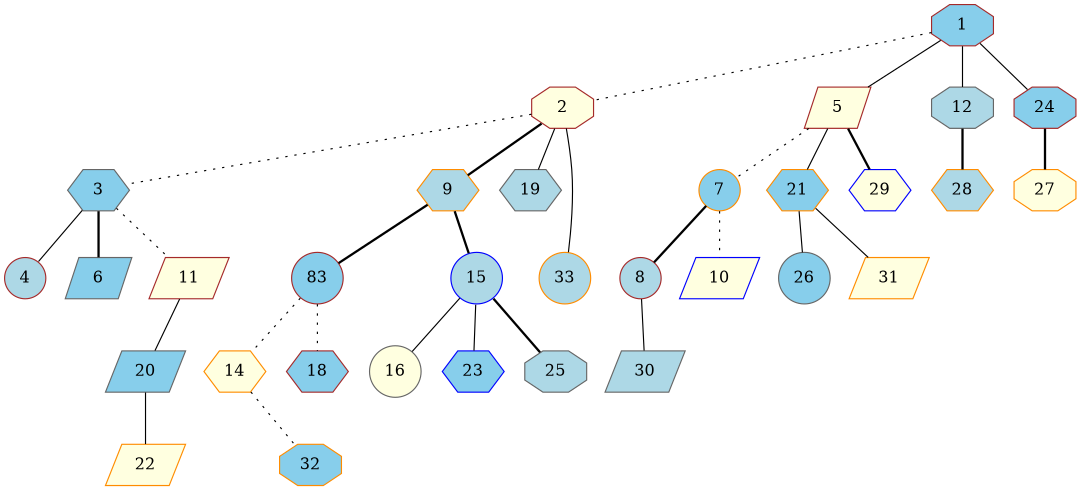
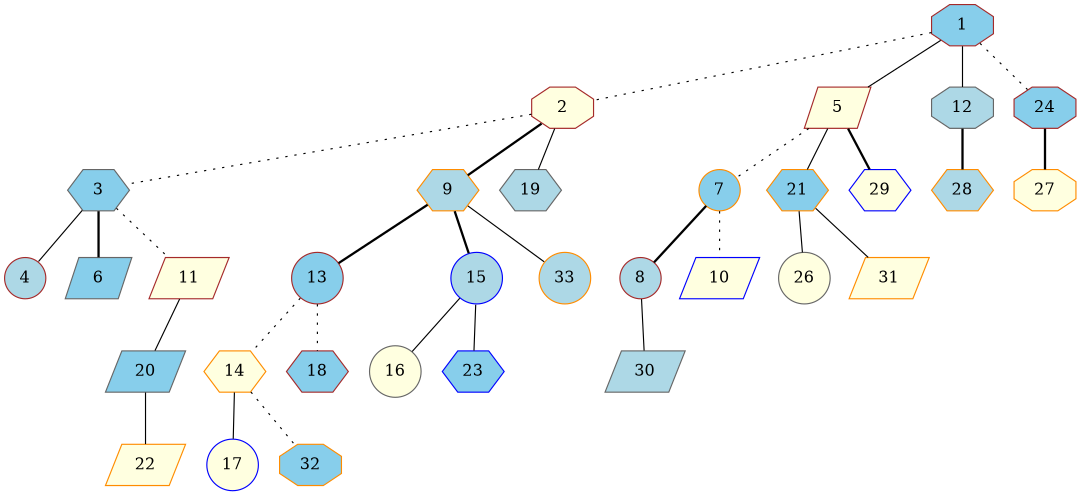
edge "1" -- "24": style solid -> dotted
edge "2" -- "33": now "9" -- "33"
node "83": label "83" -> "13"
node "26": fillcolor skyblue -> lightyellow
node "25": removed
node "17": added
